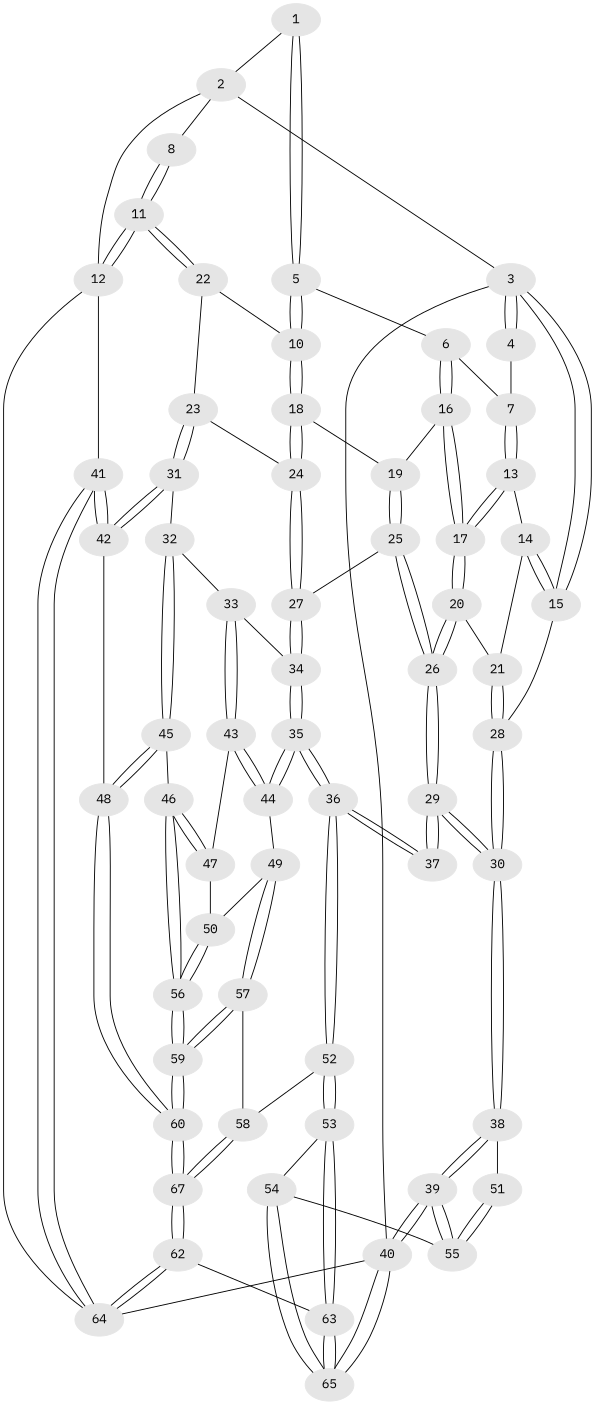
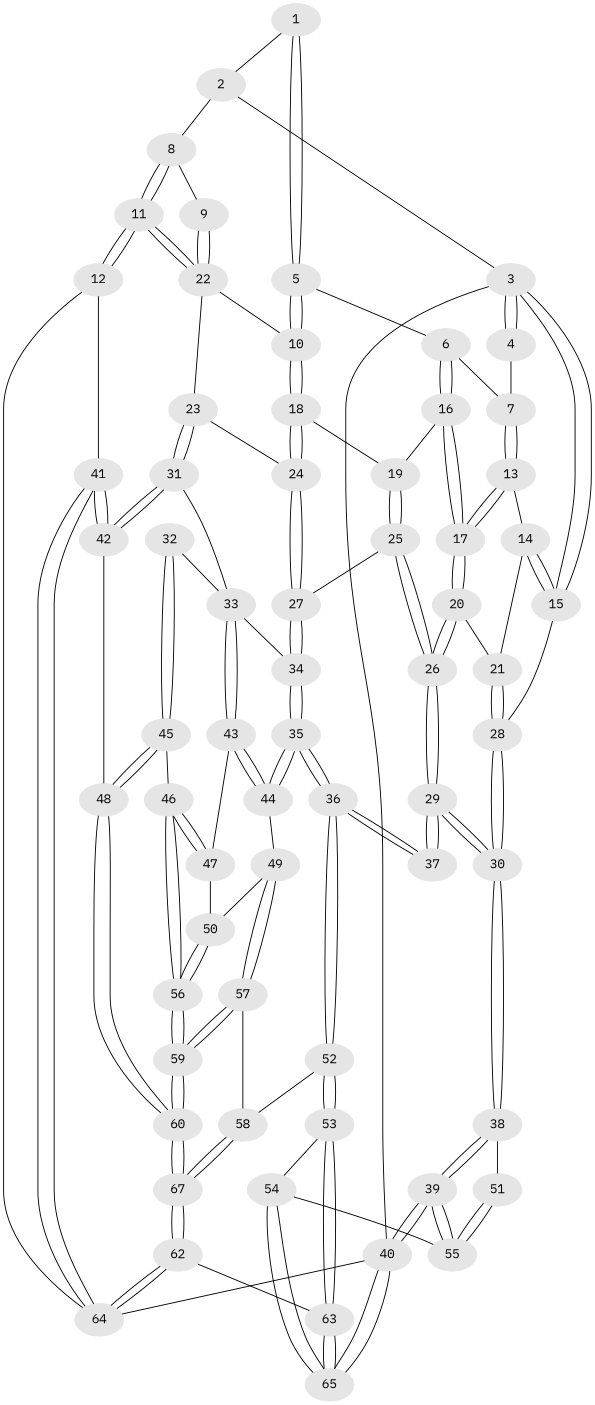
edge "2" -- "12": removed
node "9": added
edge "31" -- "32": now "31" -- "33"
